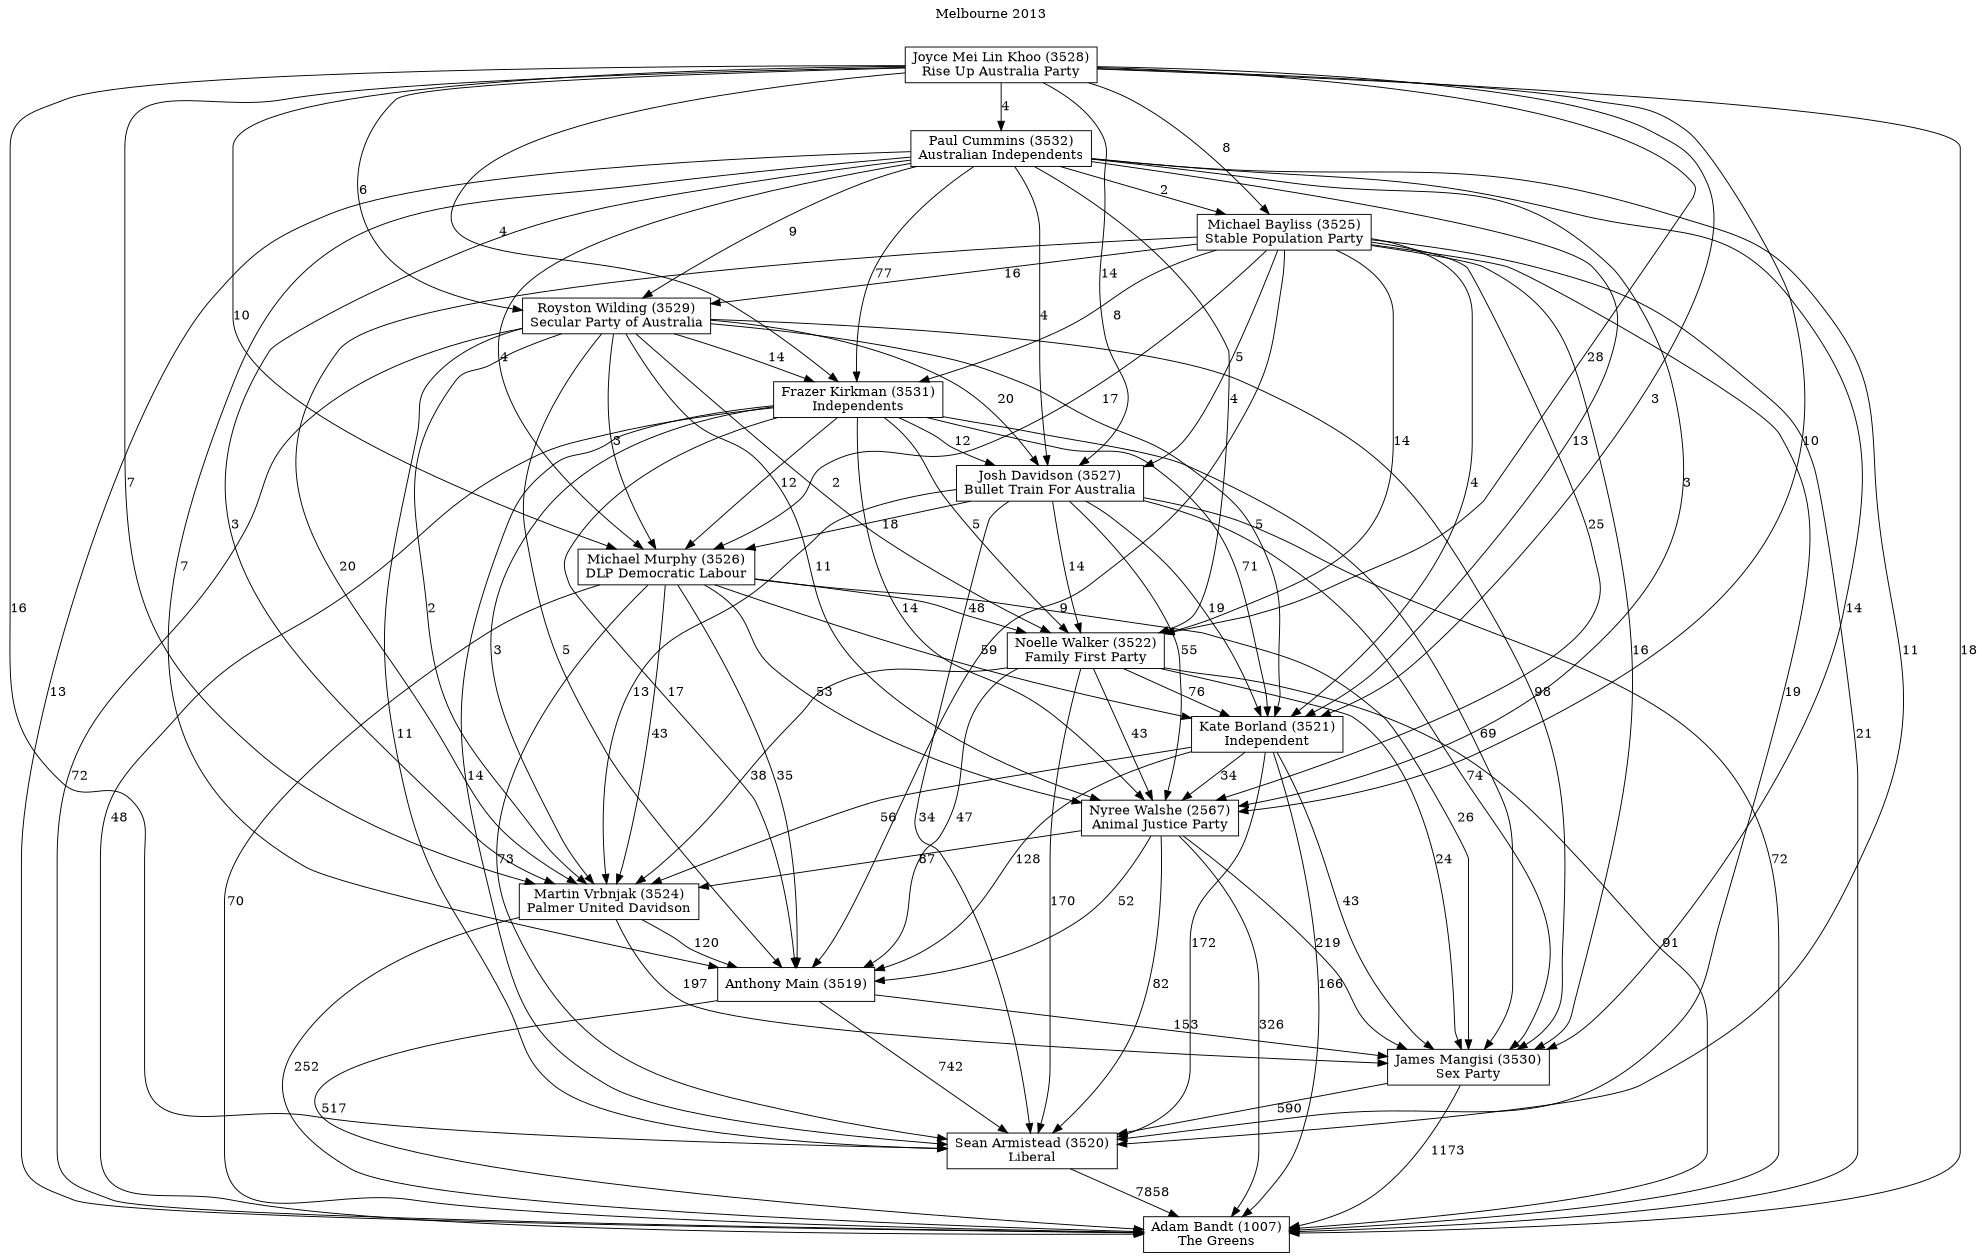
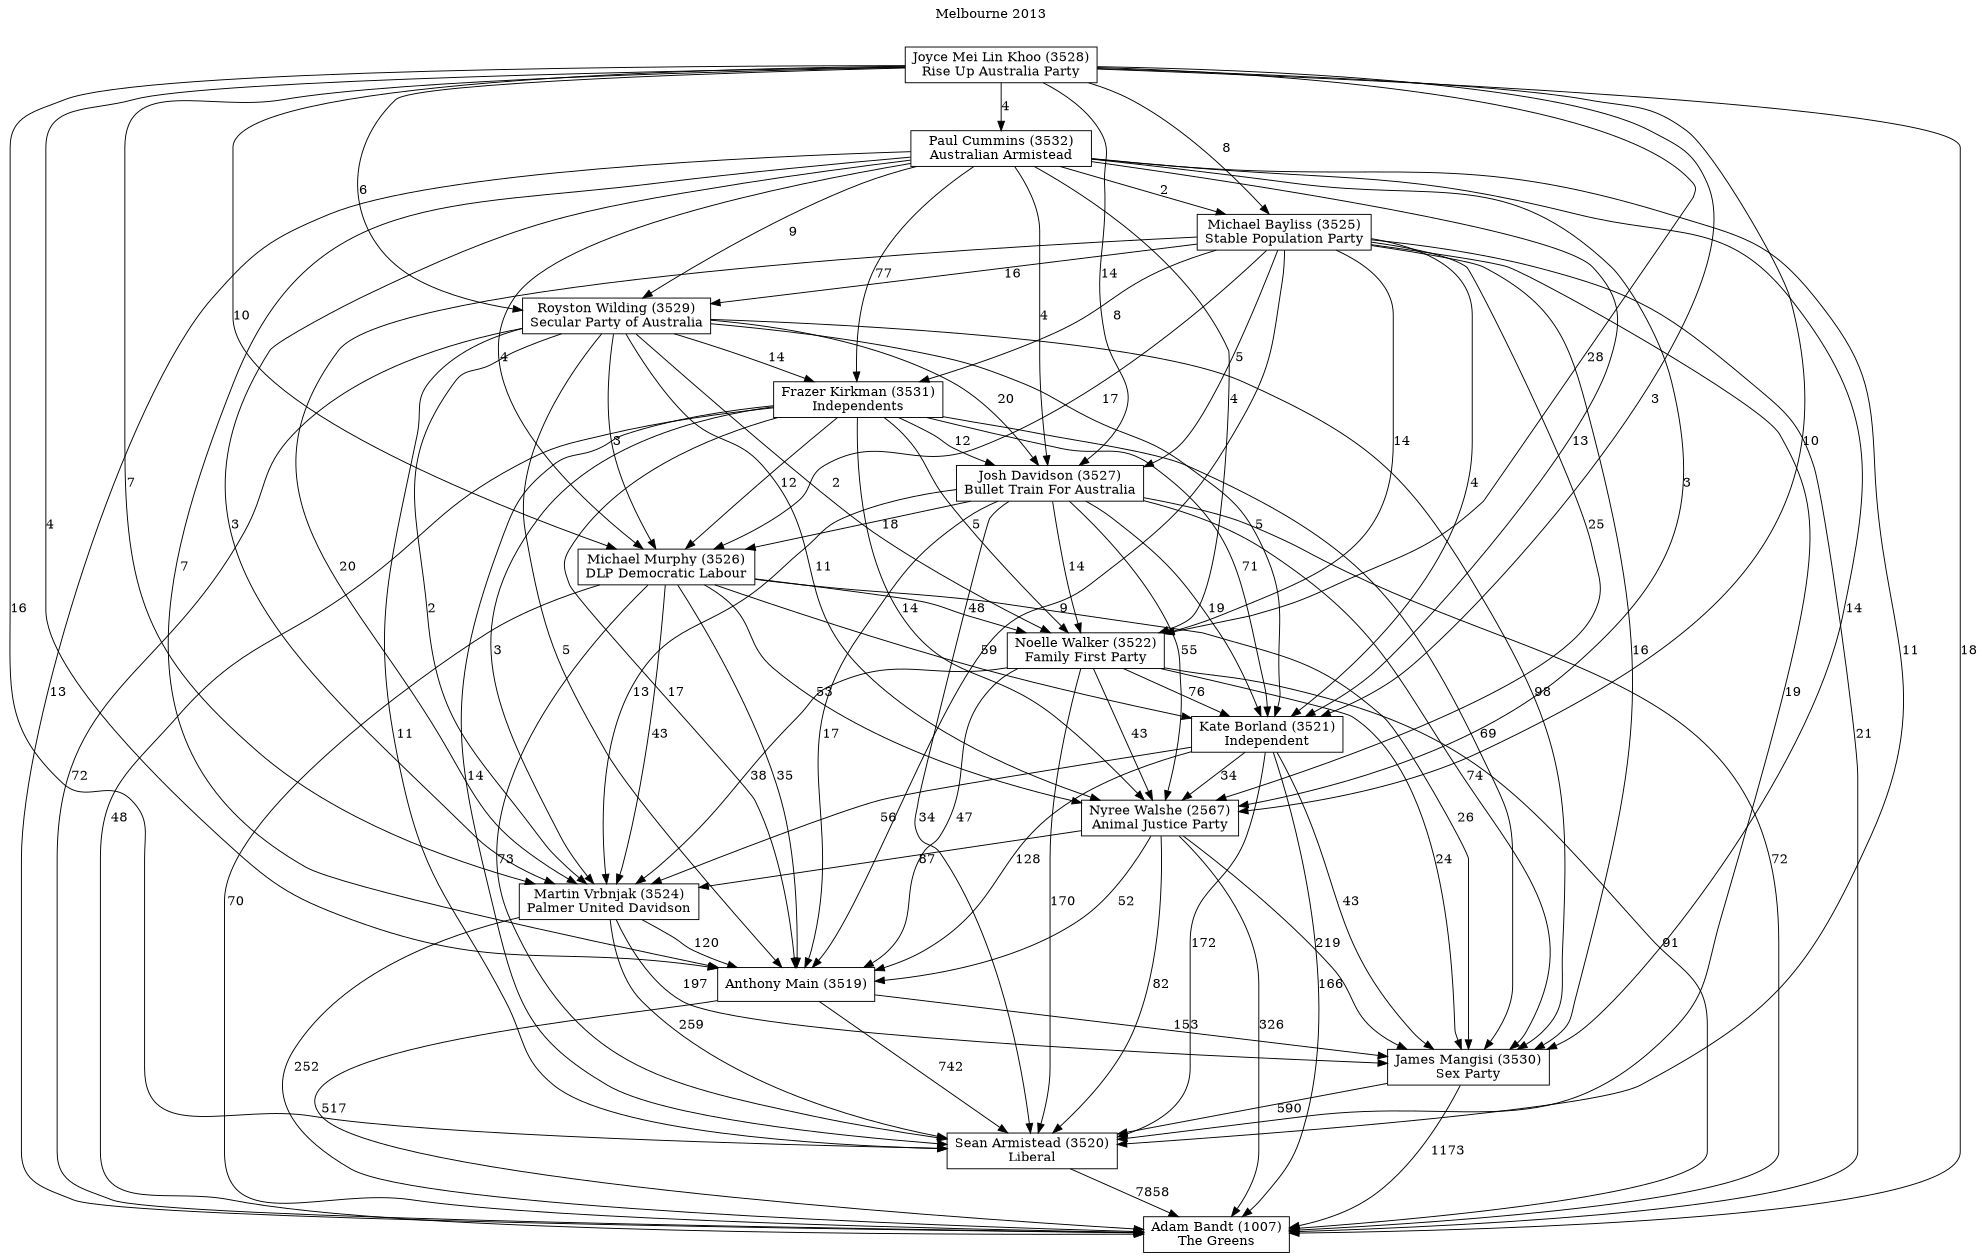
node "Paul Cummins (3532) Australian Independents": label "Paul Cummins (3532) Australian Independents" -> "Paul Cummins (3532) Australian Armistead"
edge "Joyce Mei Lin Khoo (3528) Rise Up Australia Party" -> "Frazer Kirkman (3531) Independents": now "Joyce Mei Lin Khoo (3528) Rise Up Australia Party" -> "Anthony Main (3519)"
edge "Josh Davidson (3527) Bullet Train For Australia" -> "Anthony Main (3519)": added, label "17"
edge "Martin Vrbnjak (3524) Palmer United Davidson" -> "Sean Armistead (3520) Liberal": added, label "259"
